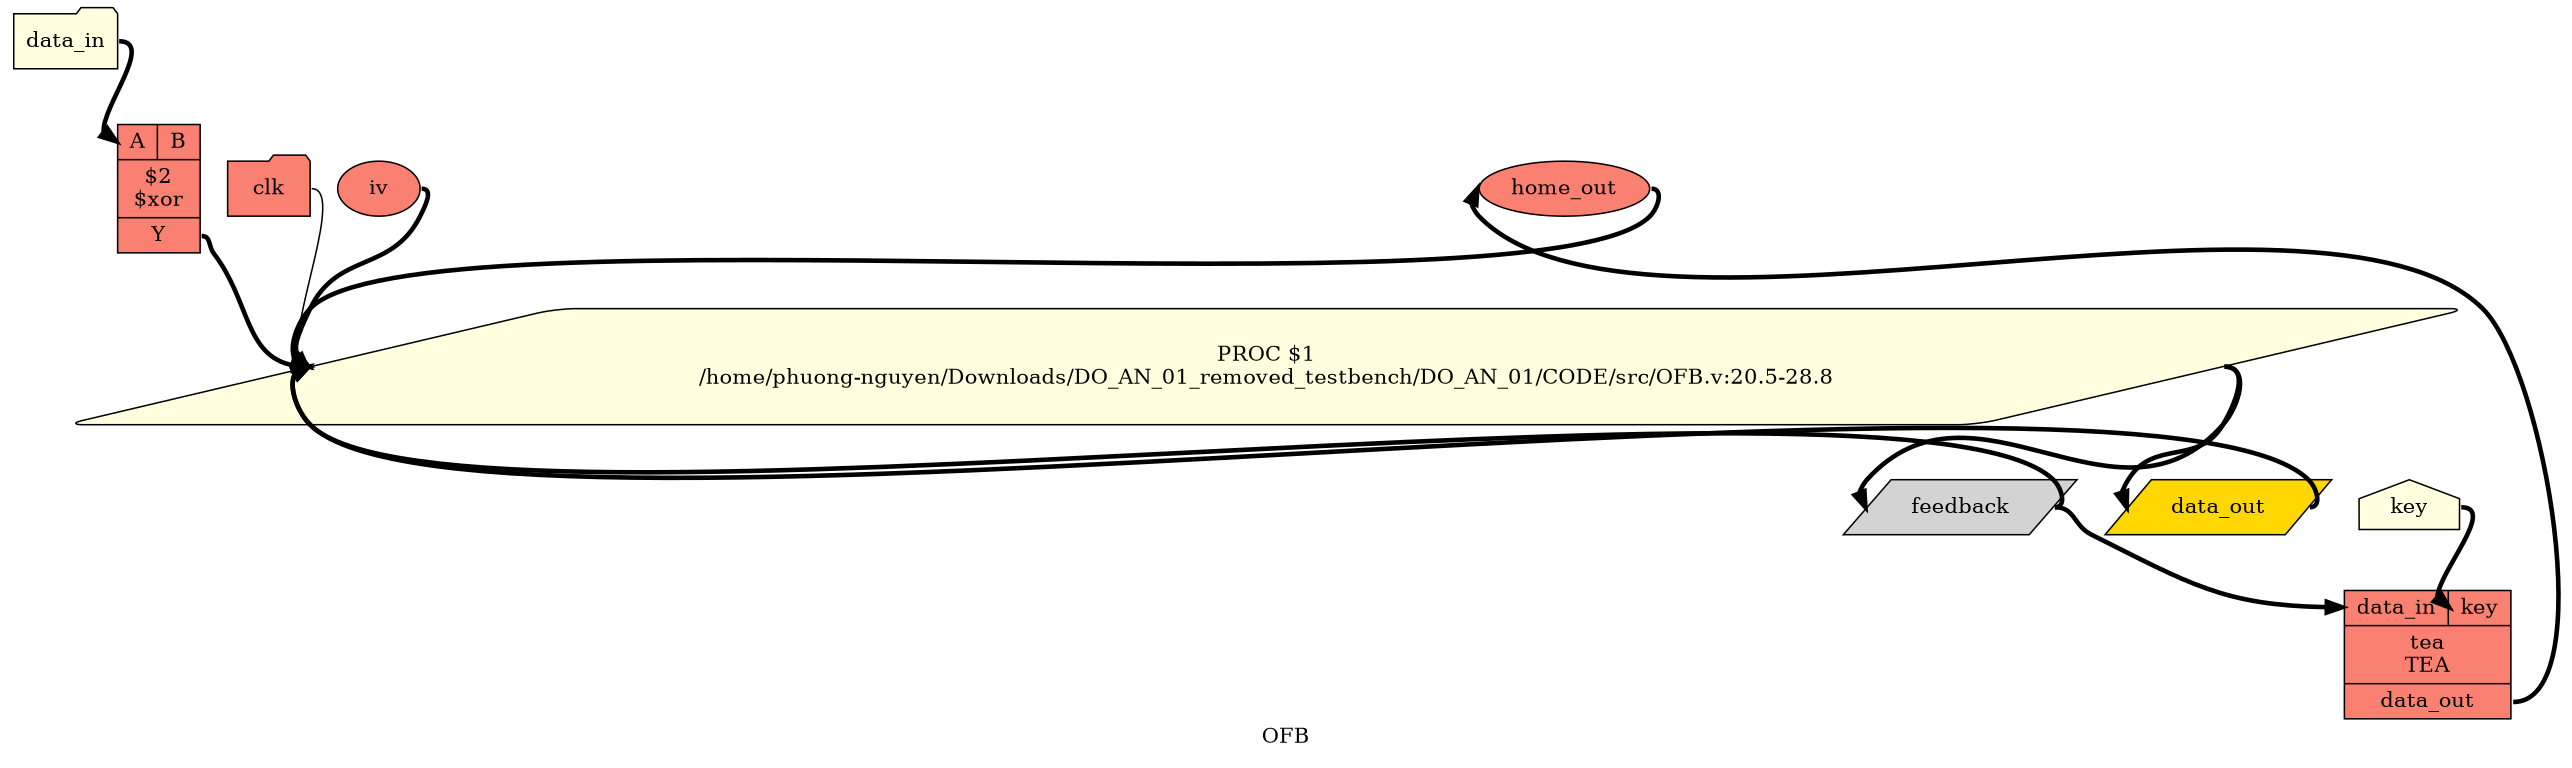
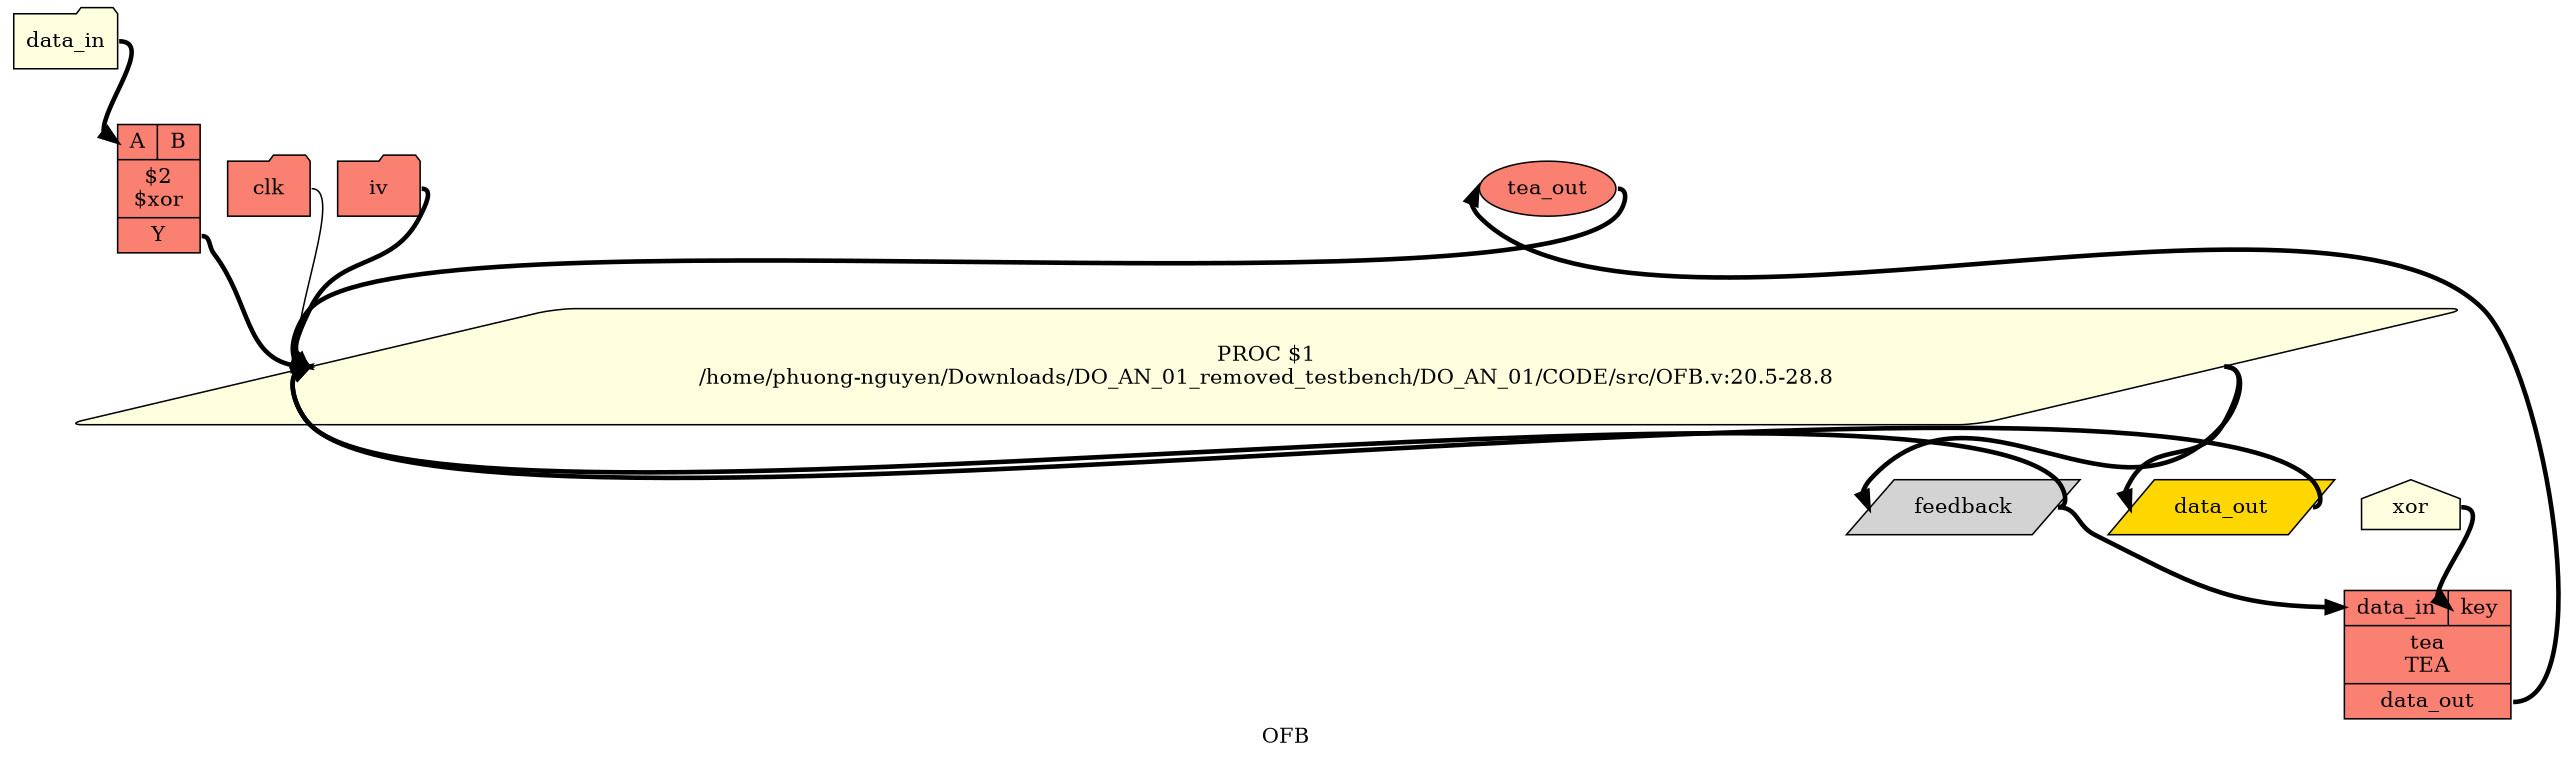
node "iv": shape ellipse -> folder
node "home_out": label "home_out" -> "tea_out"
node "key": label "key" -> "xor"
